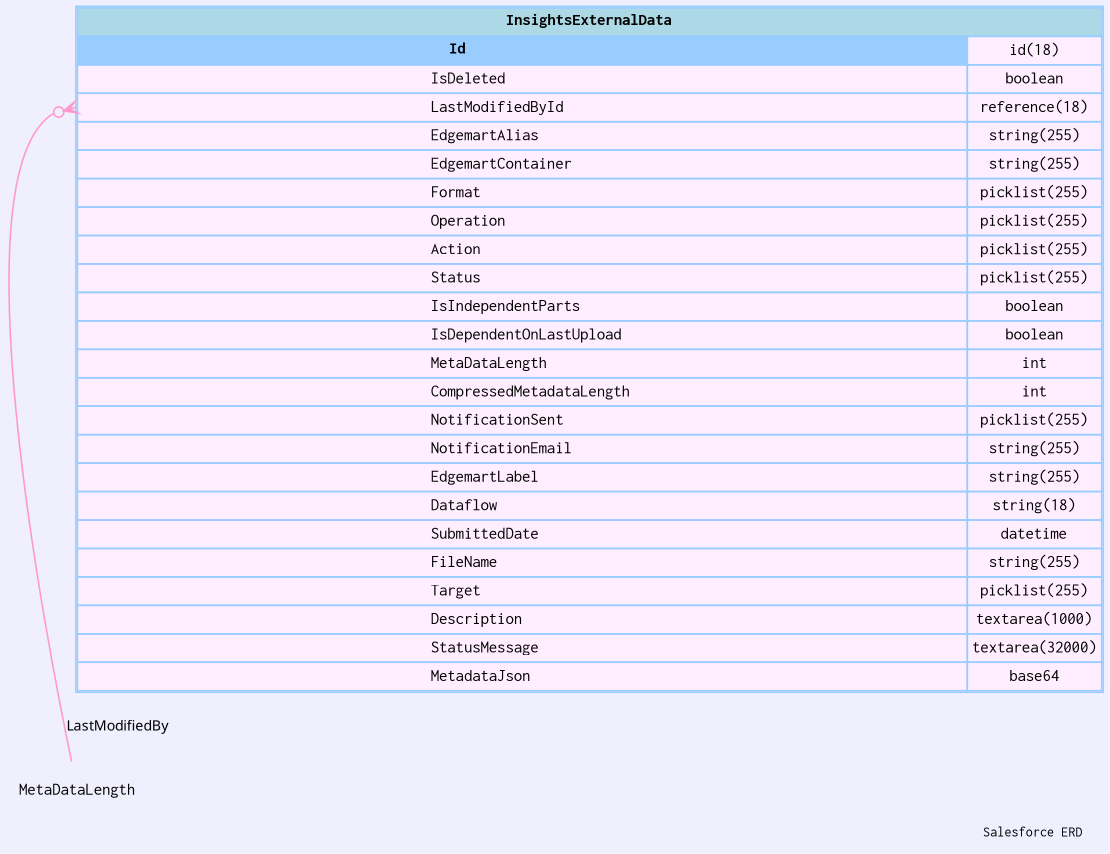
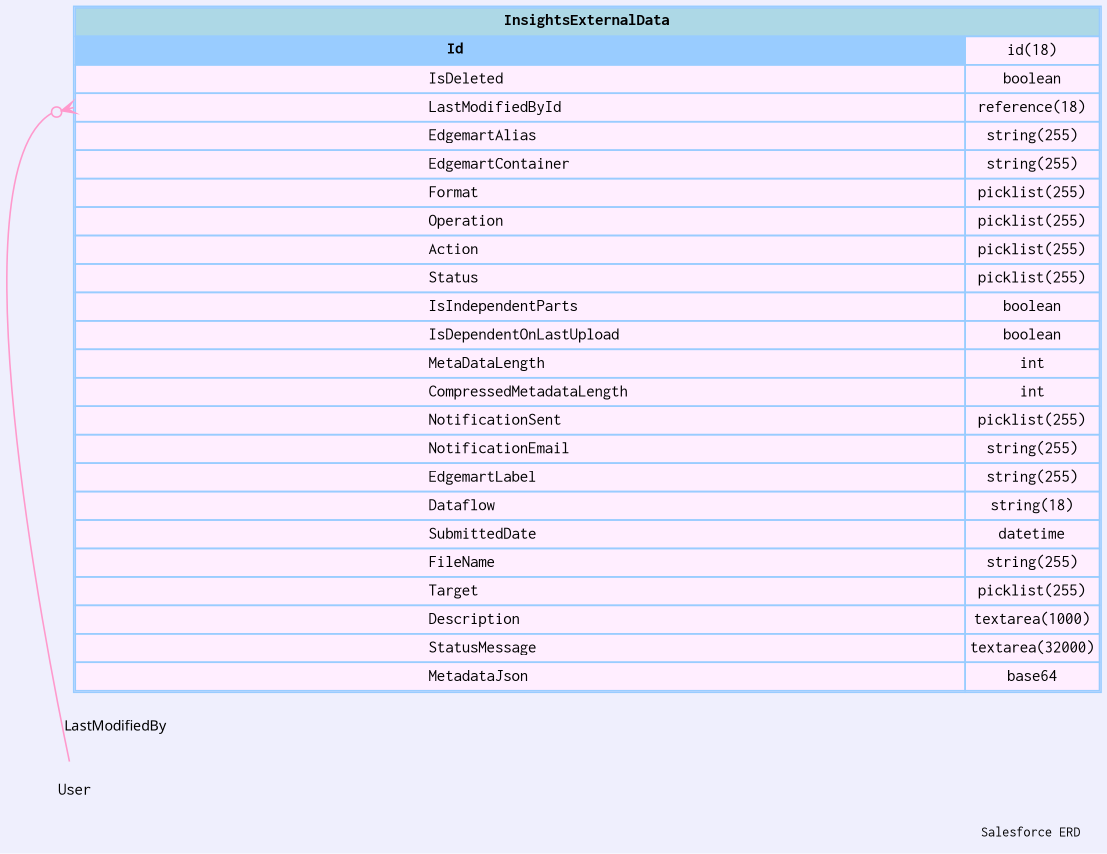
node "MetaDataLength": label "MetaDataLength" -> "User"
